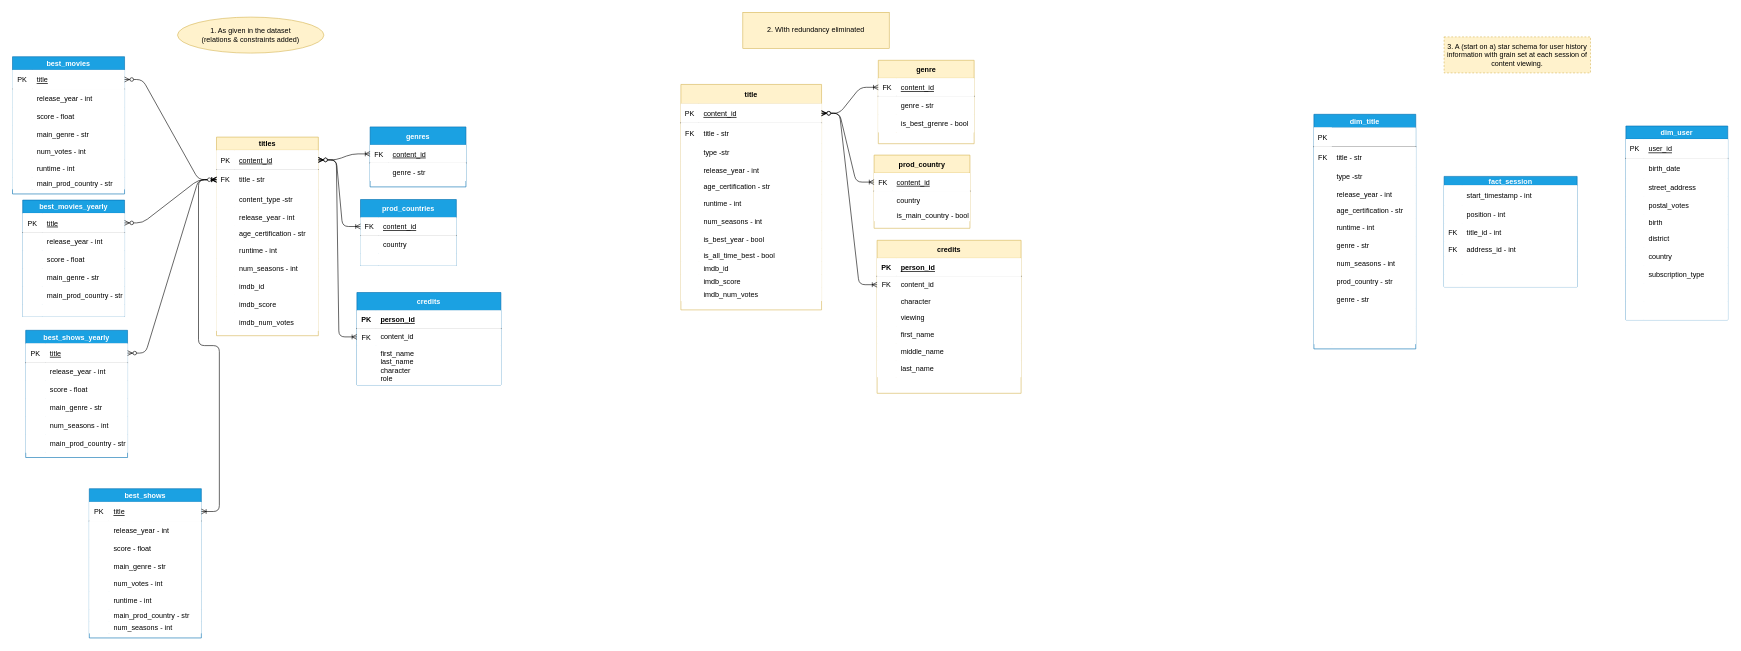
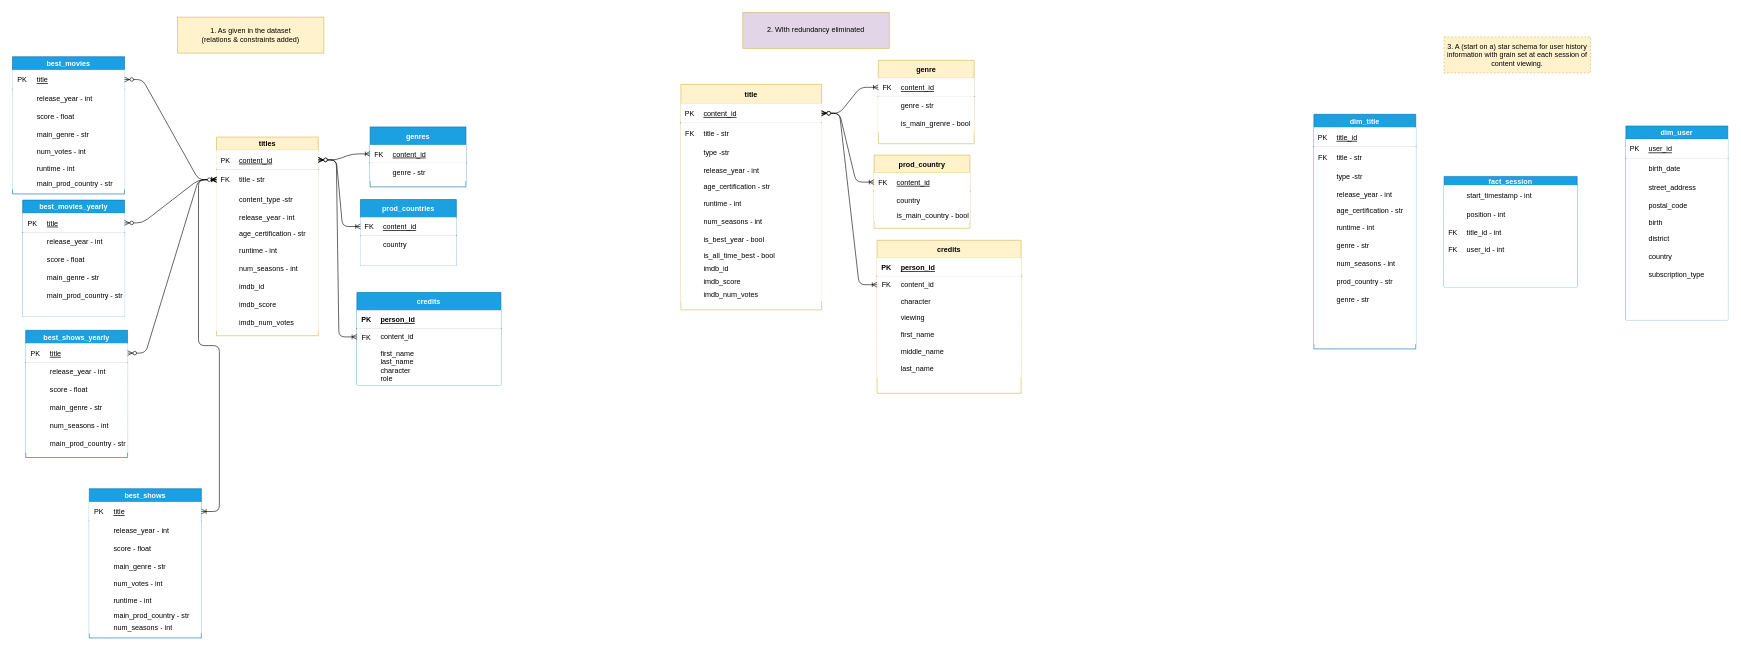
node "2. WIth redundancy eliminated": fillcolor #fff2cc -> #e1d5e7
node "1. As given in the dataset (relations & constraints added)": shape ellipse -> rectangle
node "is_best_grenre - bool": label "is_best_grenre - bool" -> "is_main_grenre - bool"
node "title_id": added
node "postal_votes": label "postal_votes" -> "postal_code"
node "address_id - int": label "address_id - int" -> "user_id - int"
